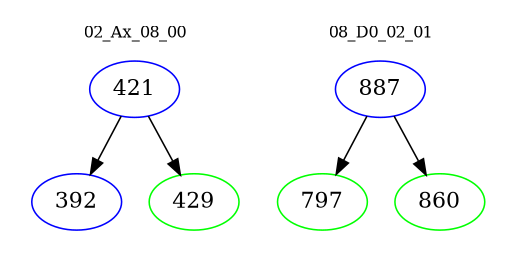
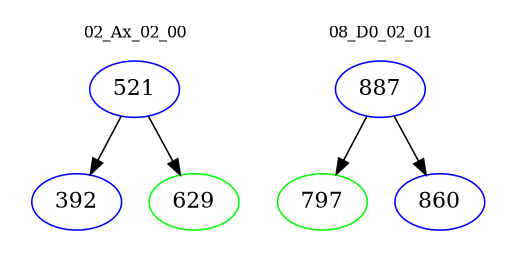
cluster "02_Ax_08_00": label "02_Ax_08_00" -> "02_Ax_02_00"
node "421": label "421" -> "521"
node "429": label "429" -> "629"
node "860": color green -> blue
